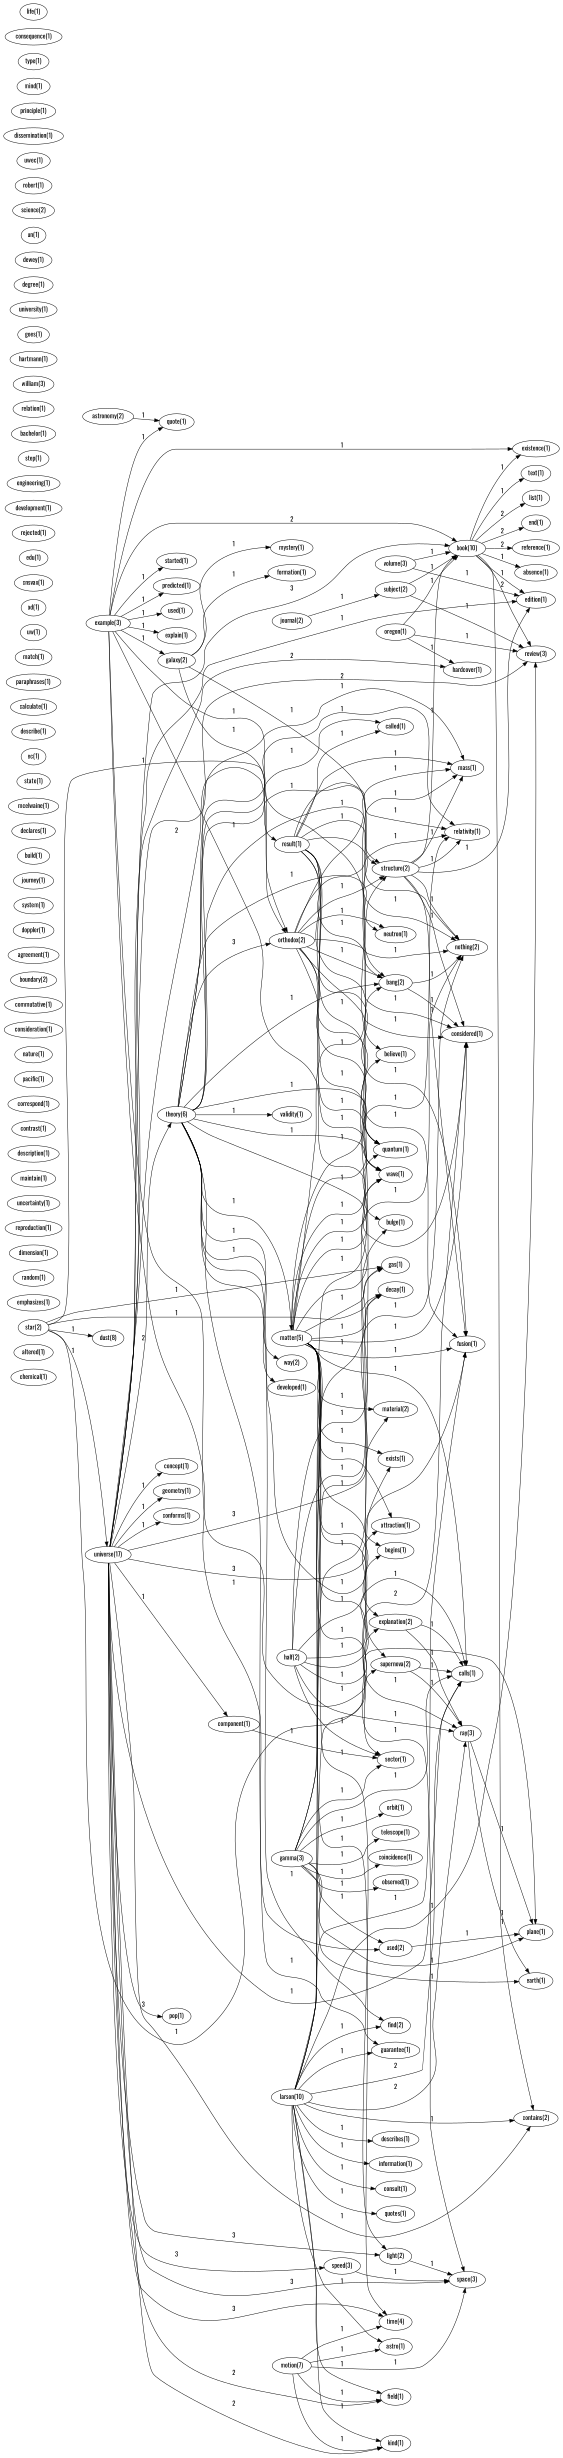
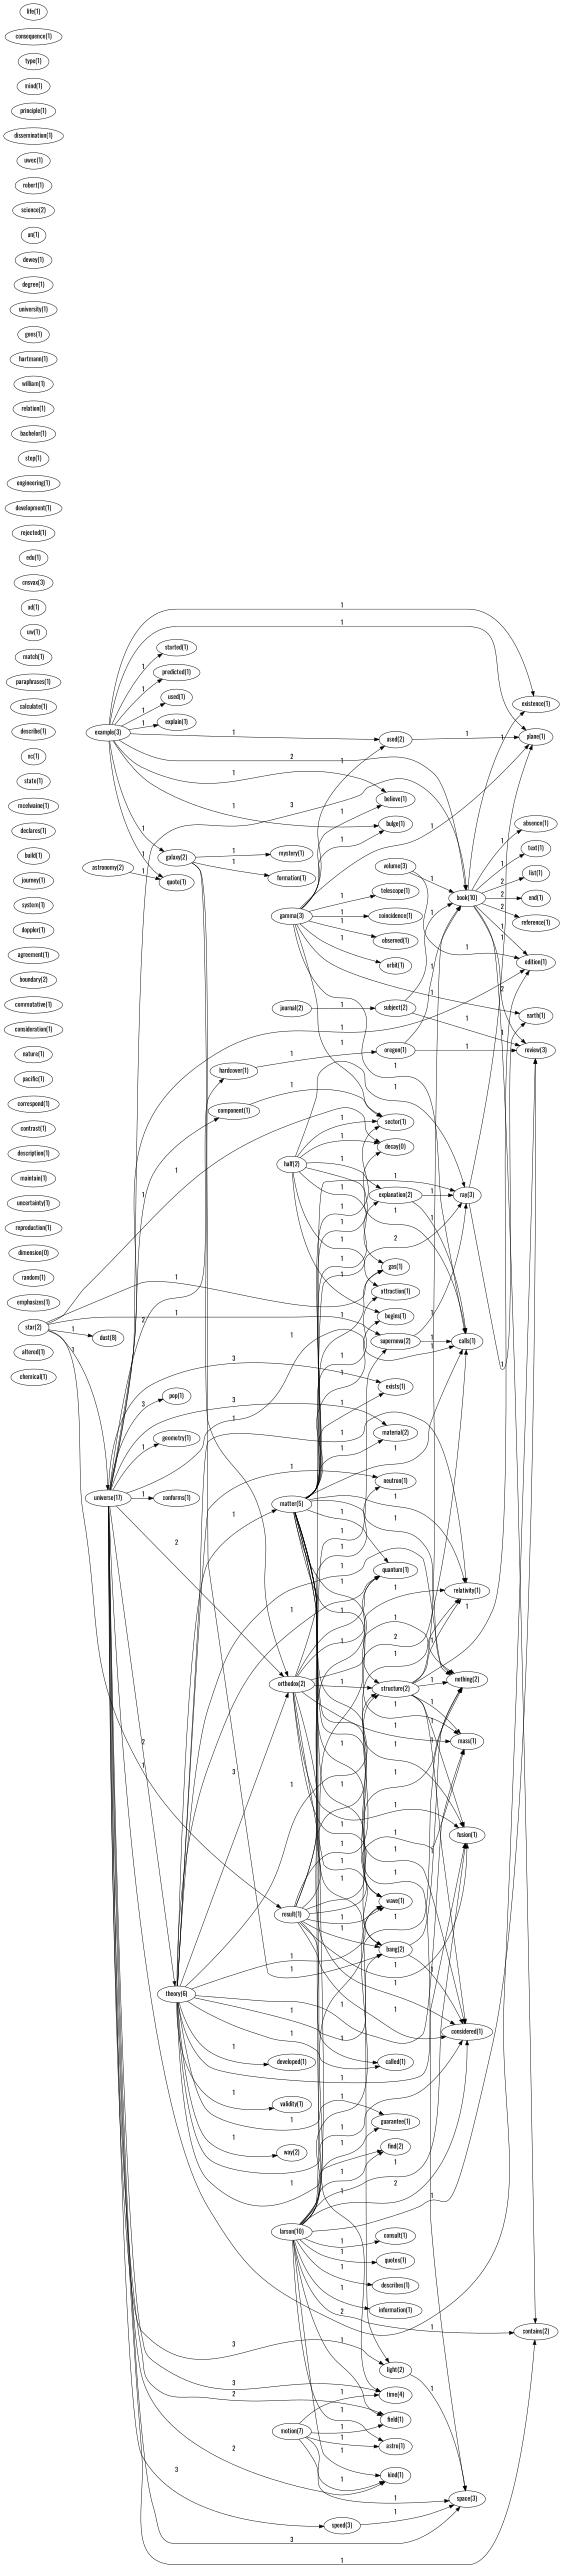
node "william(3)": label "william(3)" -> "william(1)"
node "cnsvax(1)": label "cnsvax(1)" -> "cnsvax(3)"
edge "oregon(1)" -> "hardcover(1)": reversed
node "dimension(1)": label "dimension(1)" -> "dimension(0)"
node "decay(1)": label "decay(1)" -> "decay(0)"
node "concept(1)": removed
